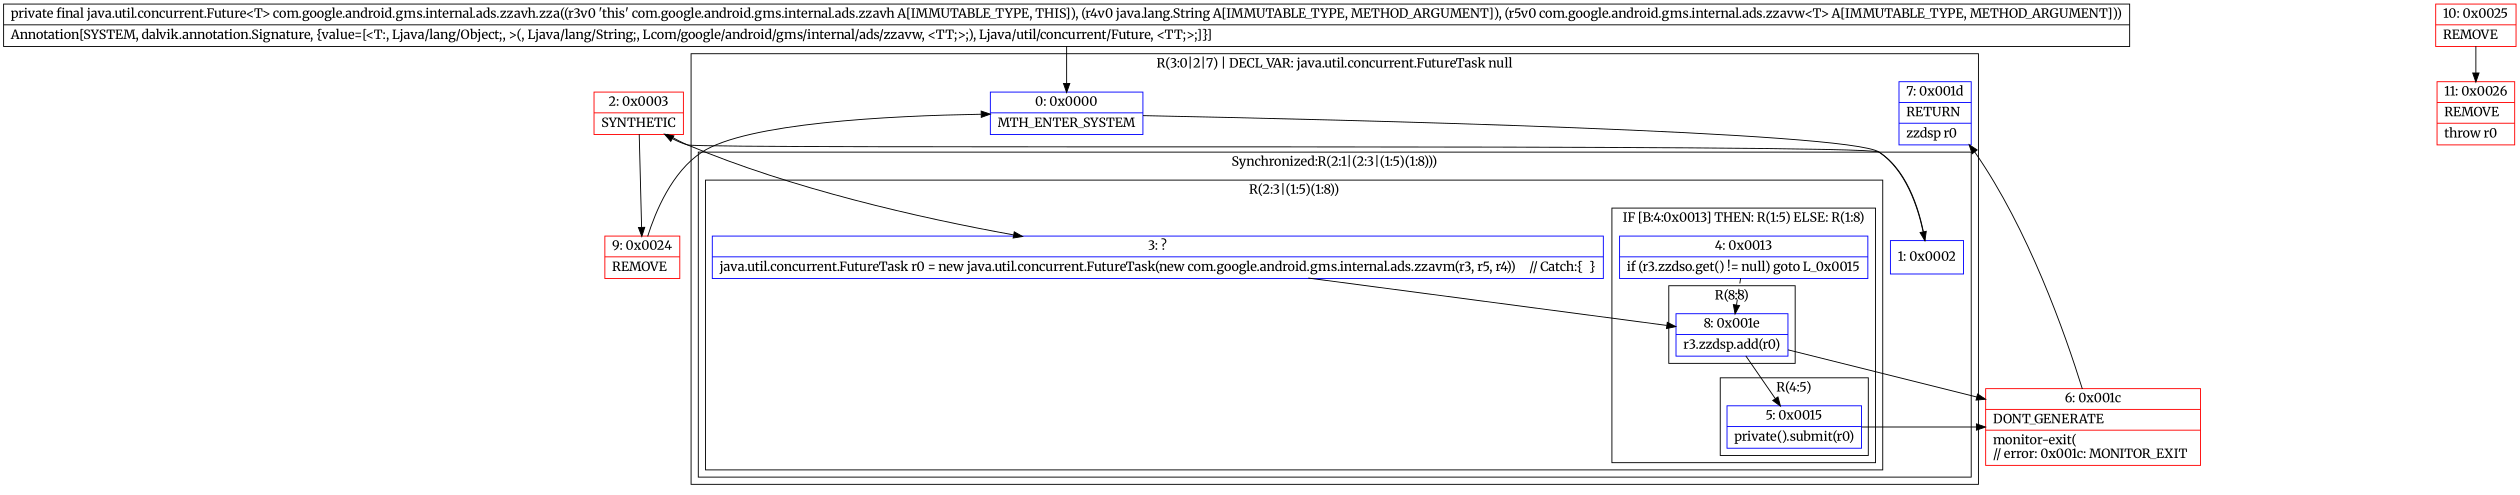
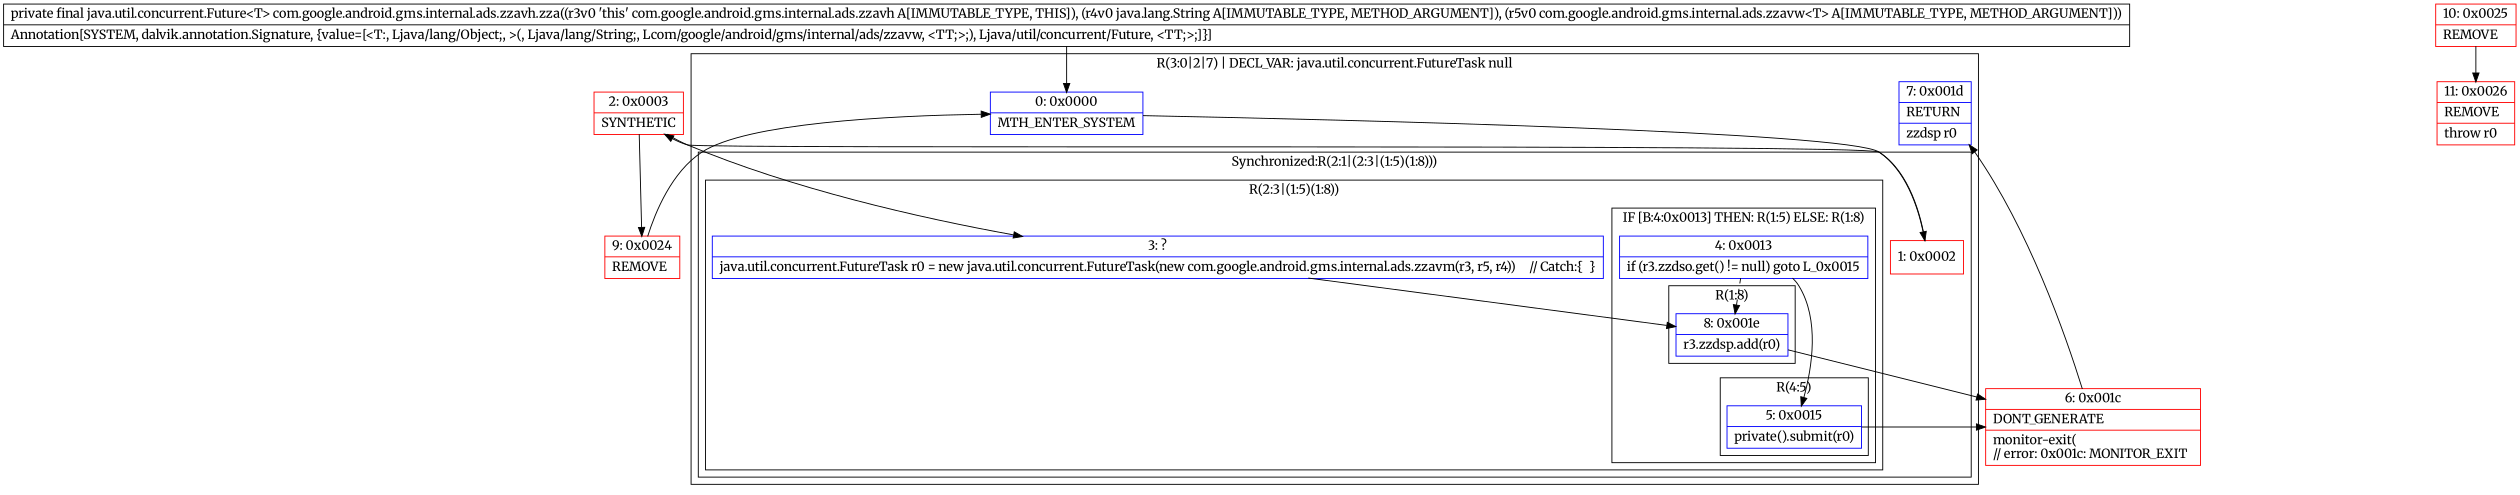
node "1: 0x0002": color blue -> red
cluster "R(8:8)": label "R(8:8)" -> "R(1:8)"
edge "8: 0x001e" -> "5: 0x0015": now "4: 0x0013" -> "5: 0x0015"
